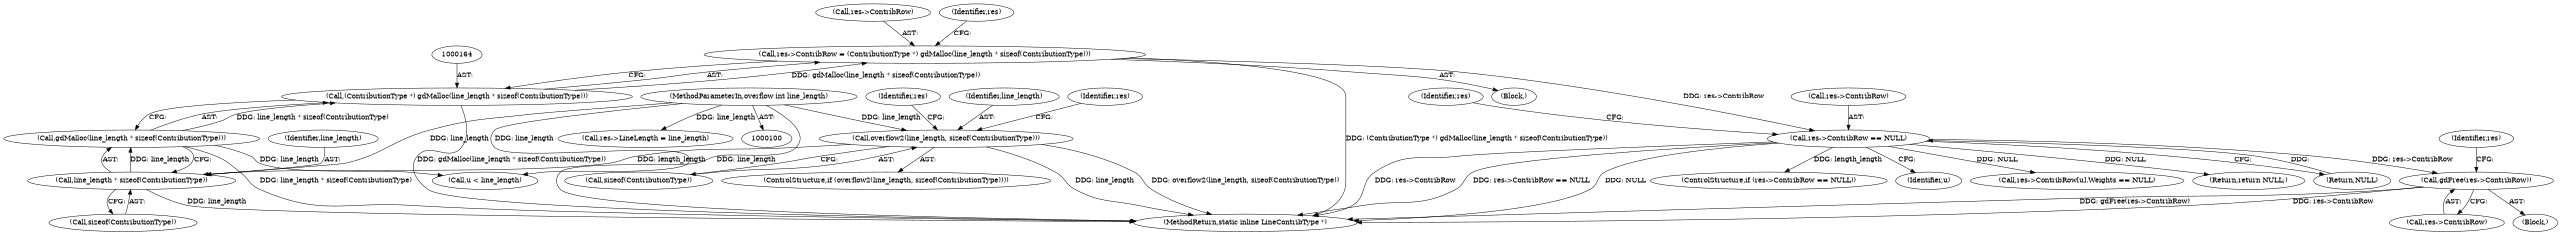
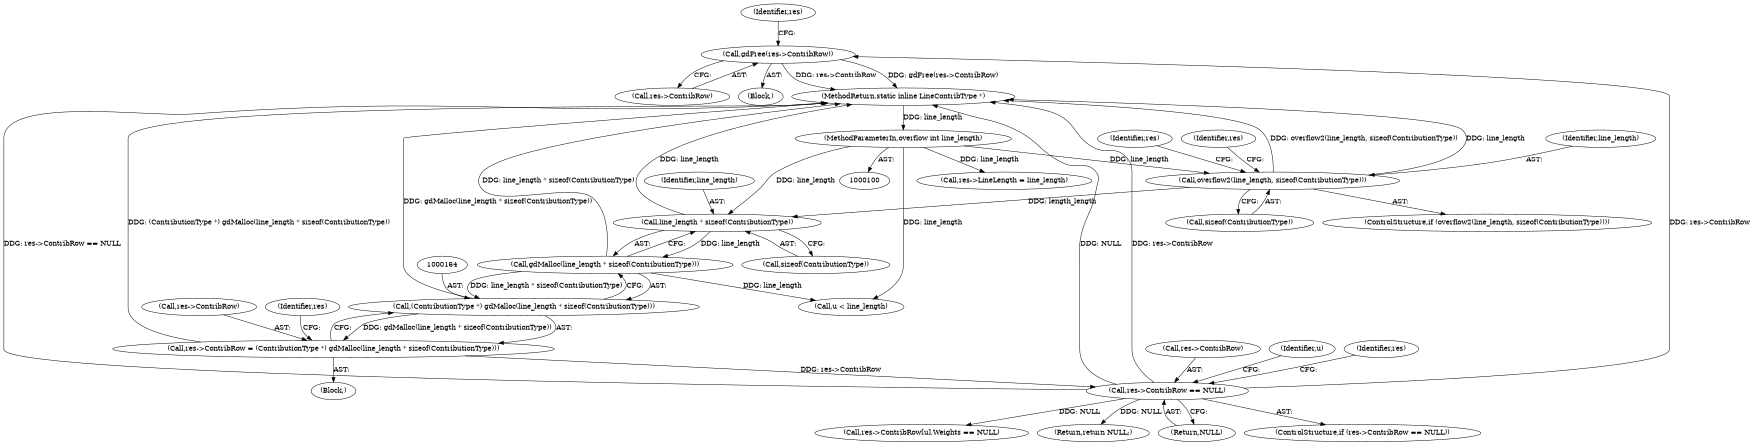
edge "(Call,res->ContribRow == NULL)" -> "(Identifier,u)": reversed
edge "(Call,res->ContribRow == NULL)" -> "(ControlStructure,if (res->ContribRow == NULL))": label "DDG: length_length" -> "AST: "
edge "(Return,NULL)" -> "(Call,res->ContribRow == NULL)": label "DDG: " -> "AST: "
edge "(MethodParameterIn,overflow int line_length)" -> "(MethodReturn,static inline LineContribType *)": reversed
